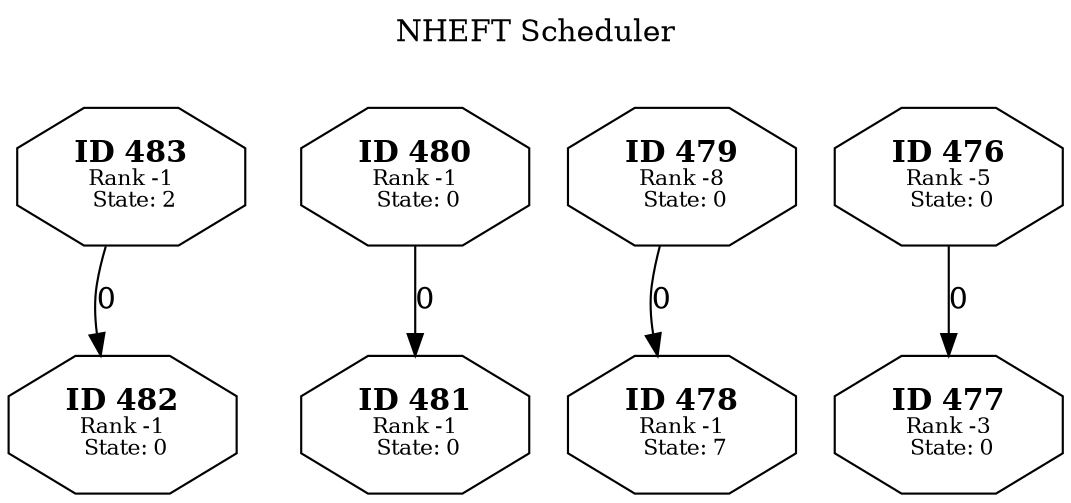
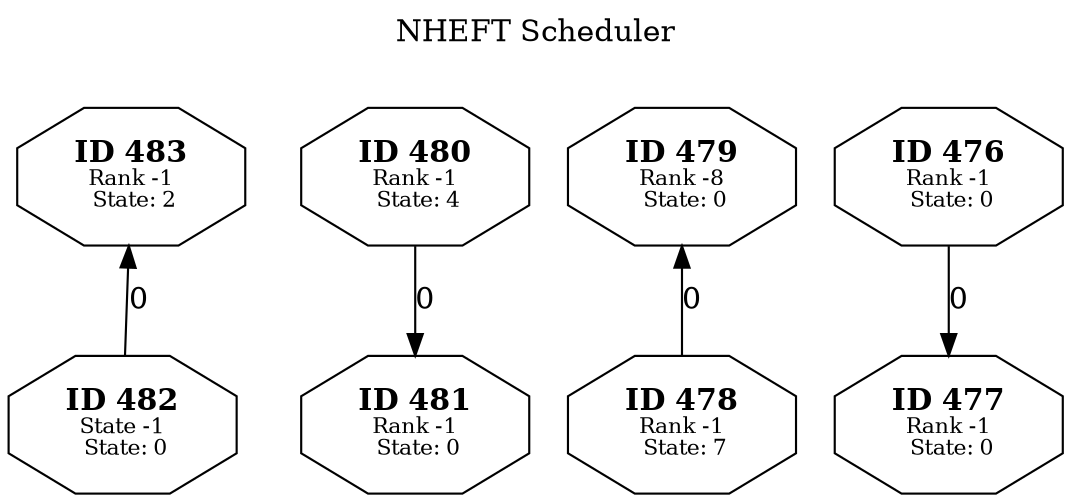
node "ID 476": text "Rank -5" -> "Rank -1"
node "ID 480": text "State: 0" -> "State: 4"
edge "ID 483" -> "ID 482": reversed
edge "ID 479" -> "ID 478": reversed
node "ID 482": text "Rank -1" -> "State -1"
node "ID 477": text "Rank -3" -> "Rank -1"
